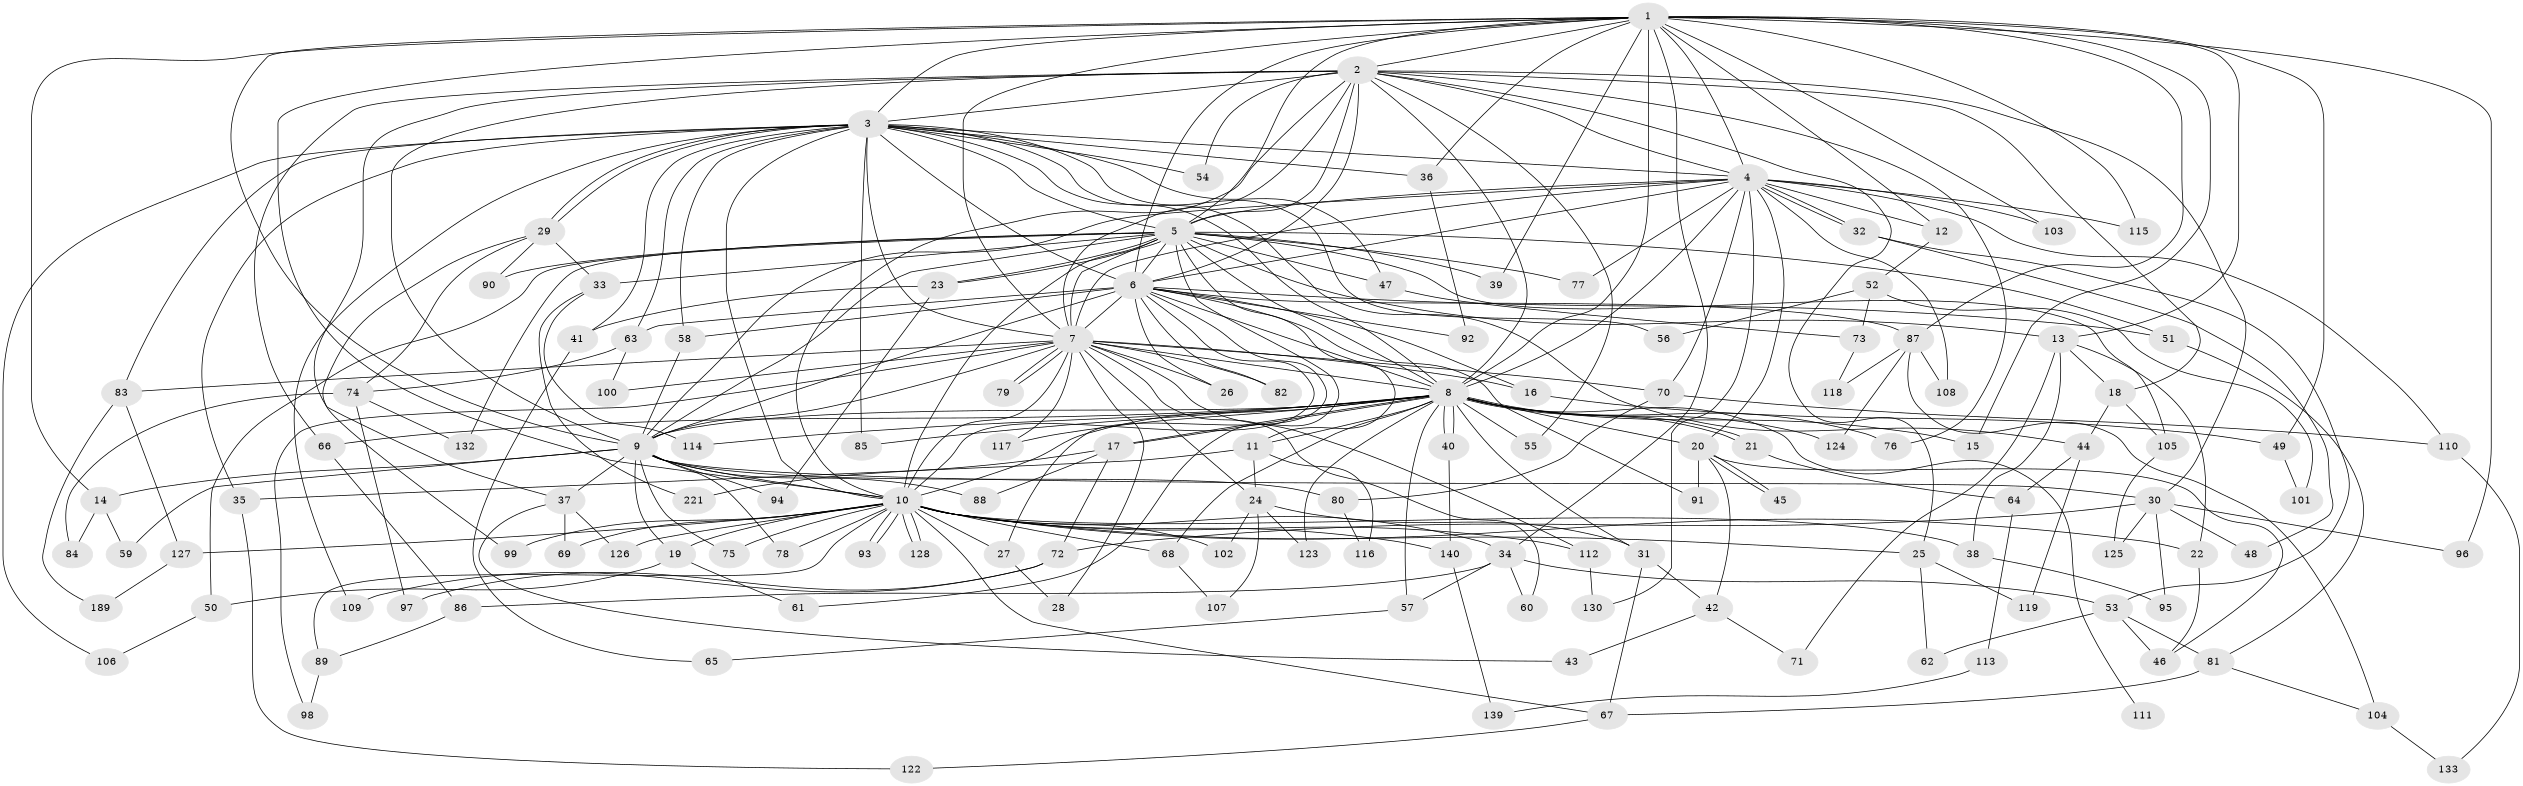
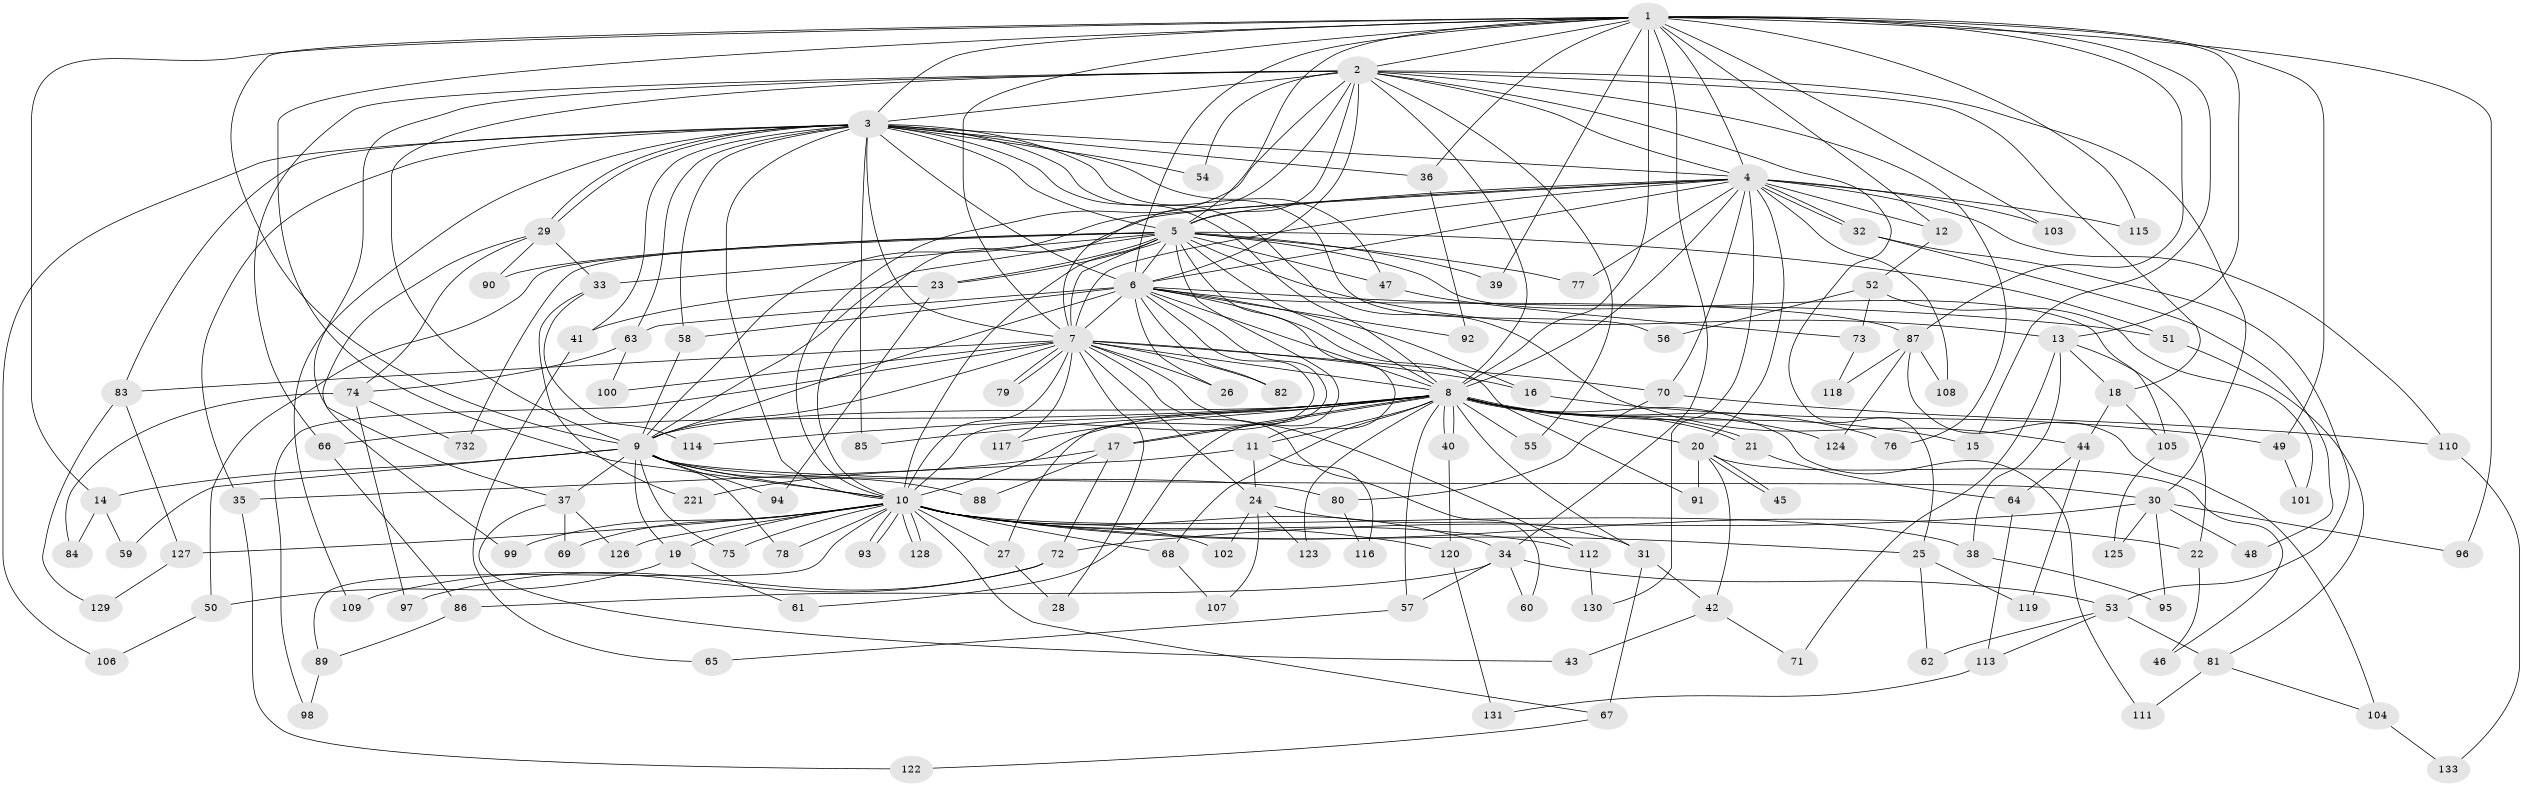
edge "4" -- "10": added
node "132": label "132" -> "732"
node "140": label "140" -> "120"
node "189": label "189" -> "129"
edge "53" -- "46": now "53" -- "113"
edge "81" -- "67": now "81" -- "111"
node "139": label "139" -> "131"
